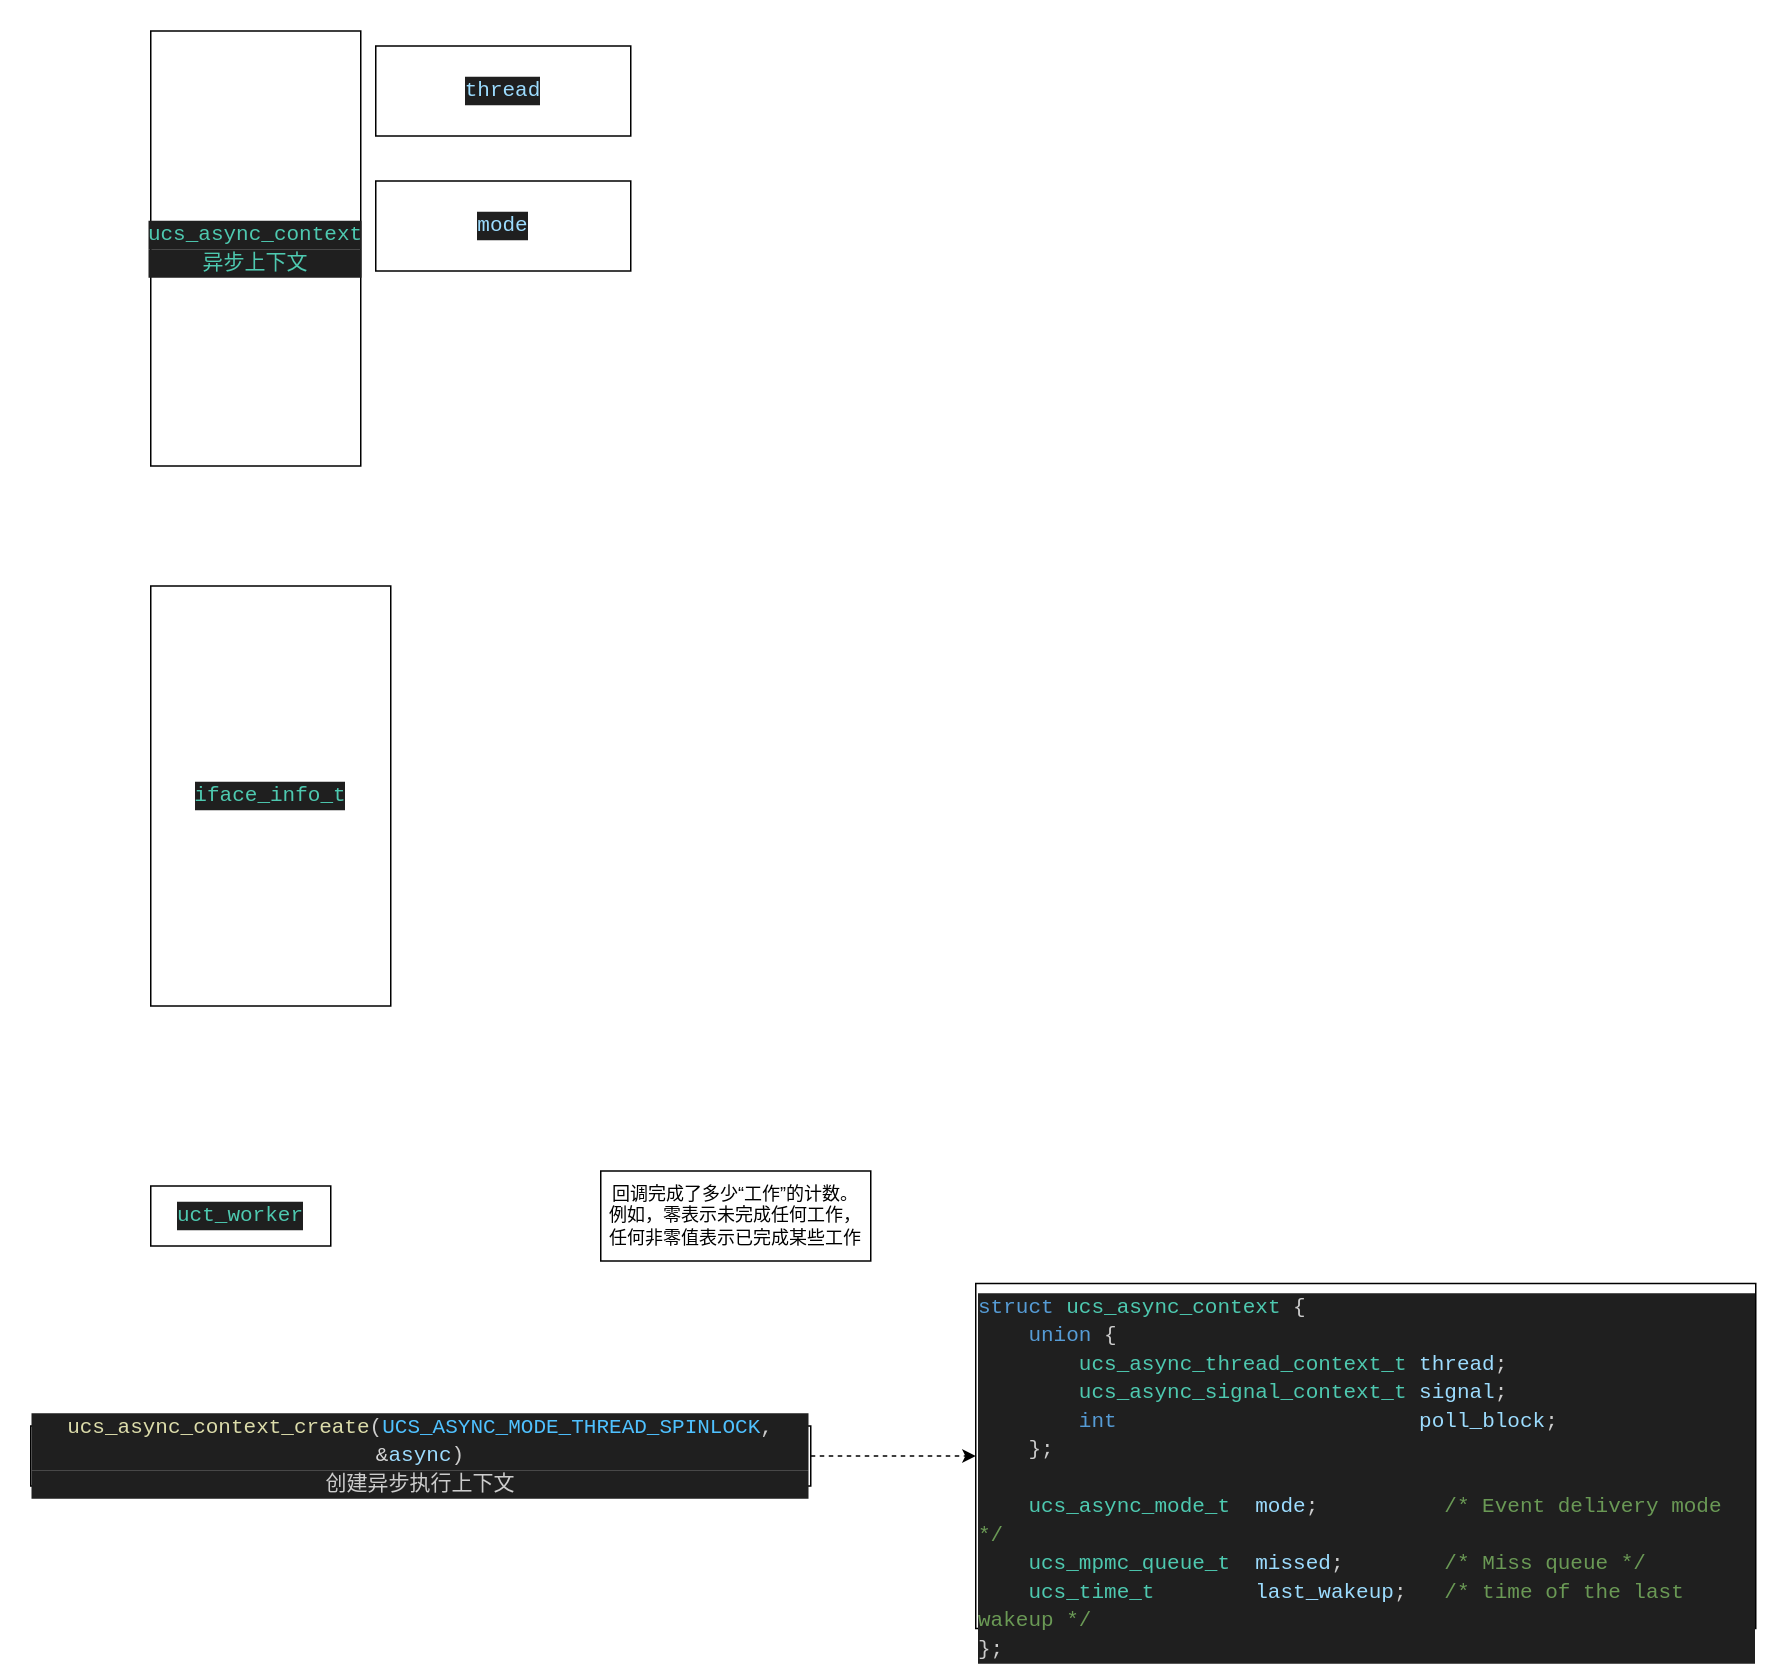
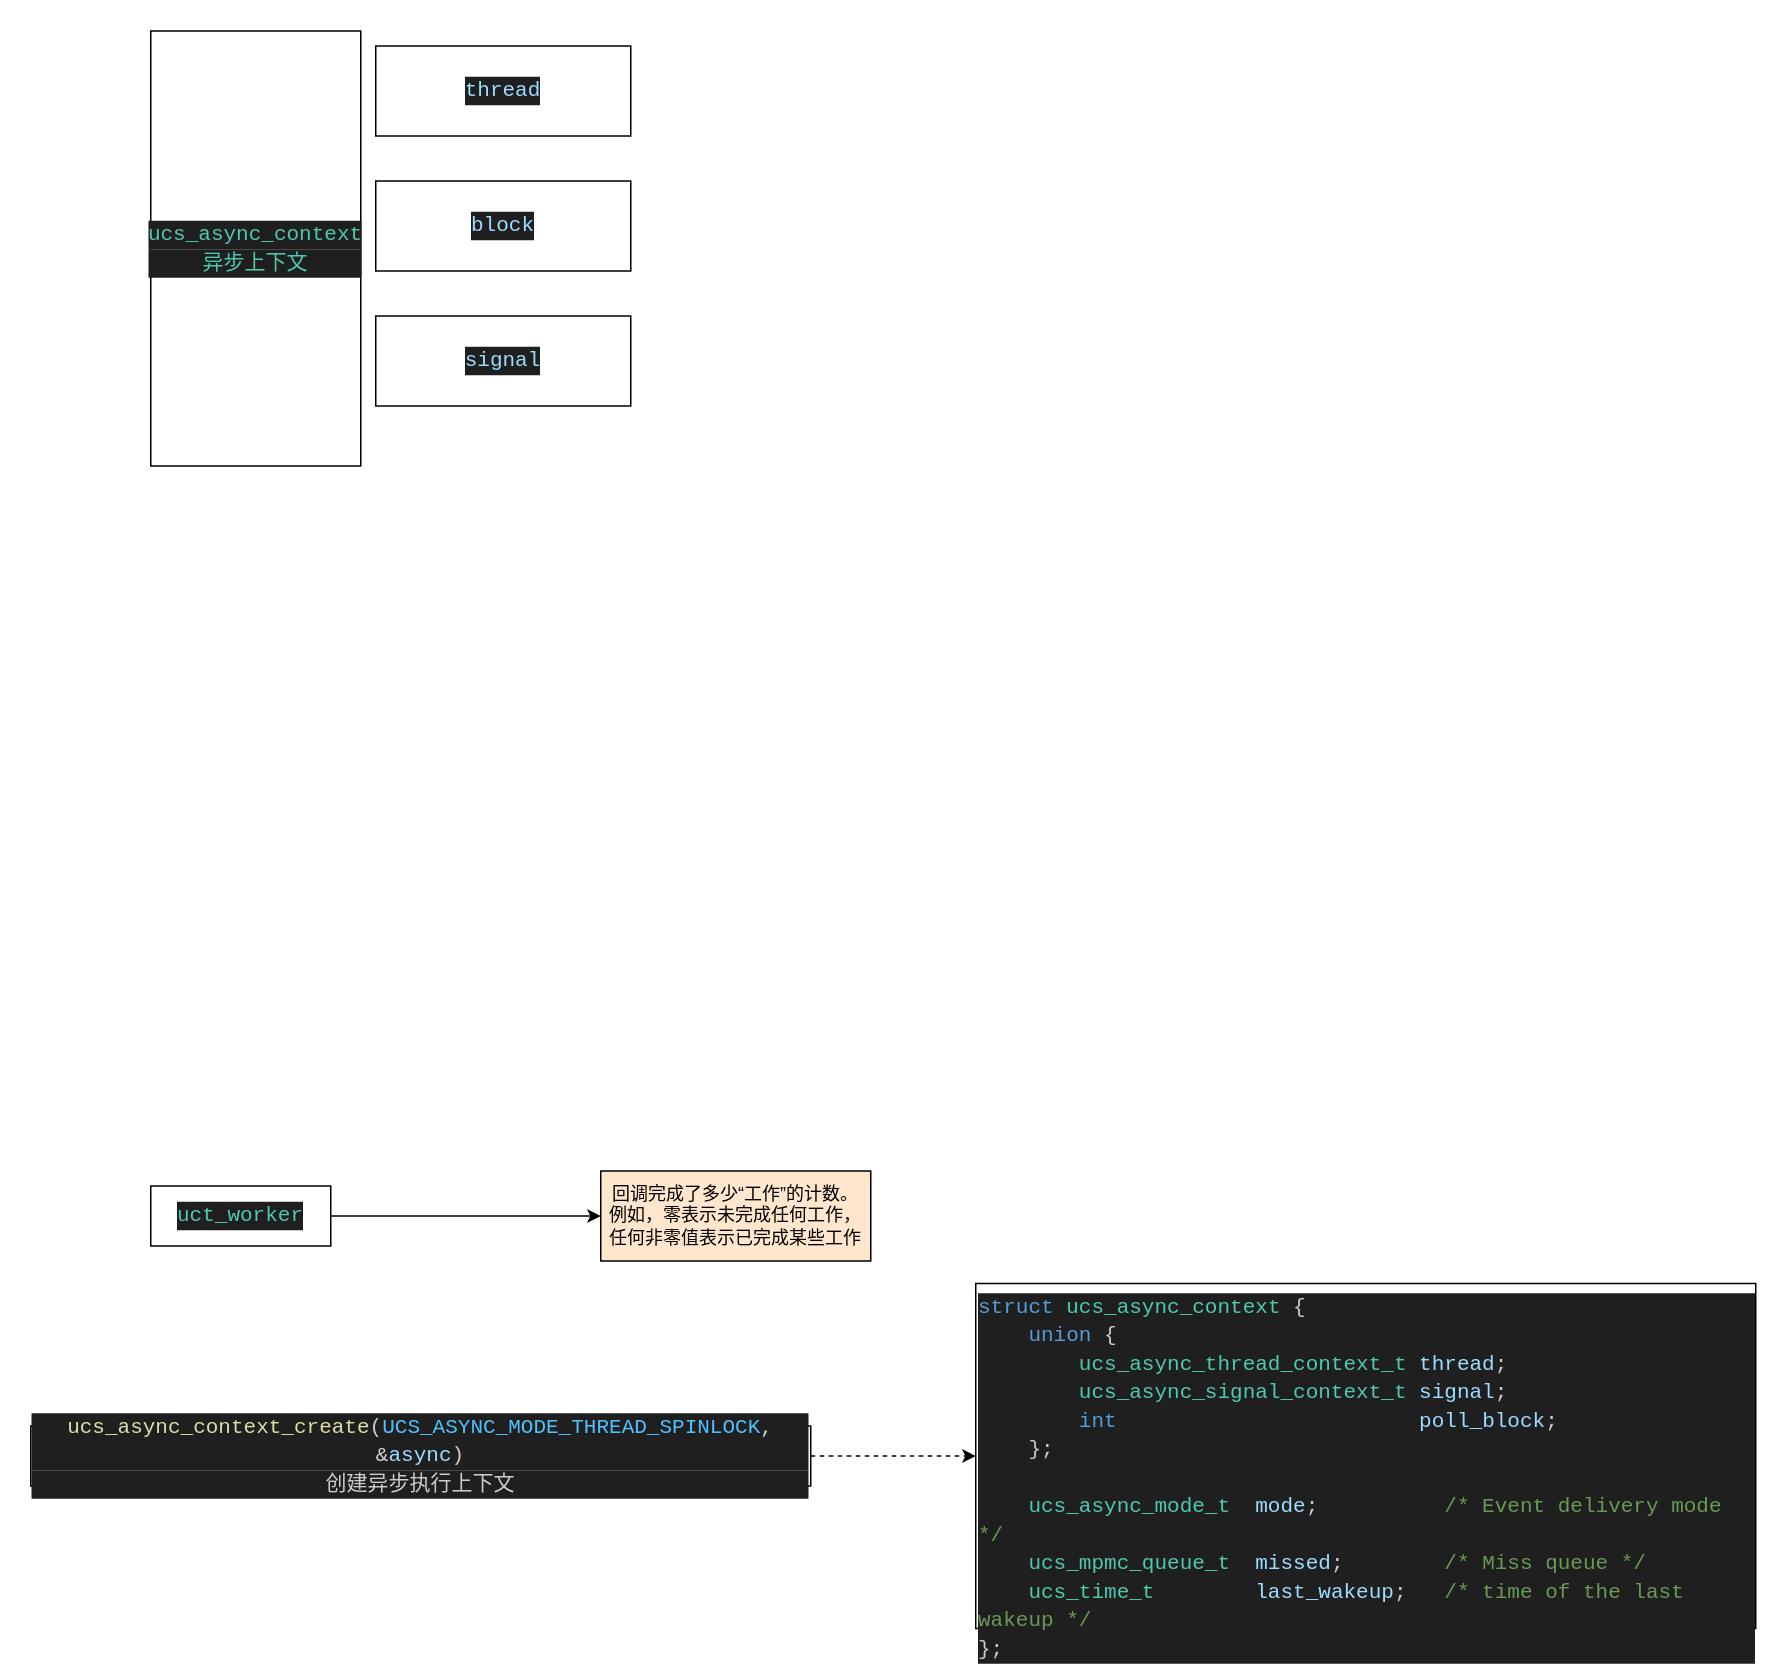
node "mode": label "mode" -> "block"
node "signal": added
node "iface_info_t": removed
edge "uct_worker" -> "回调完成了多少“工作”的计数。 例如，零表示未完成任何工作，任何非零值表示已完成某些工作": added
node "回调完成了多少“工作”的计数。 例如，零表示未完成任何工作，任何非零值表示已完成某些工作": fillcolor #ffffff -> #ffe6cc
